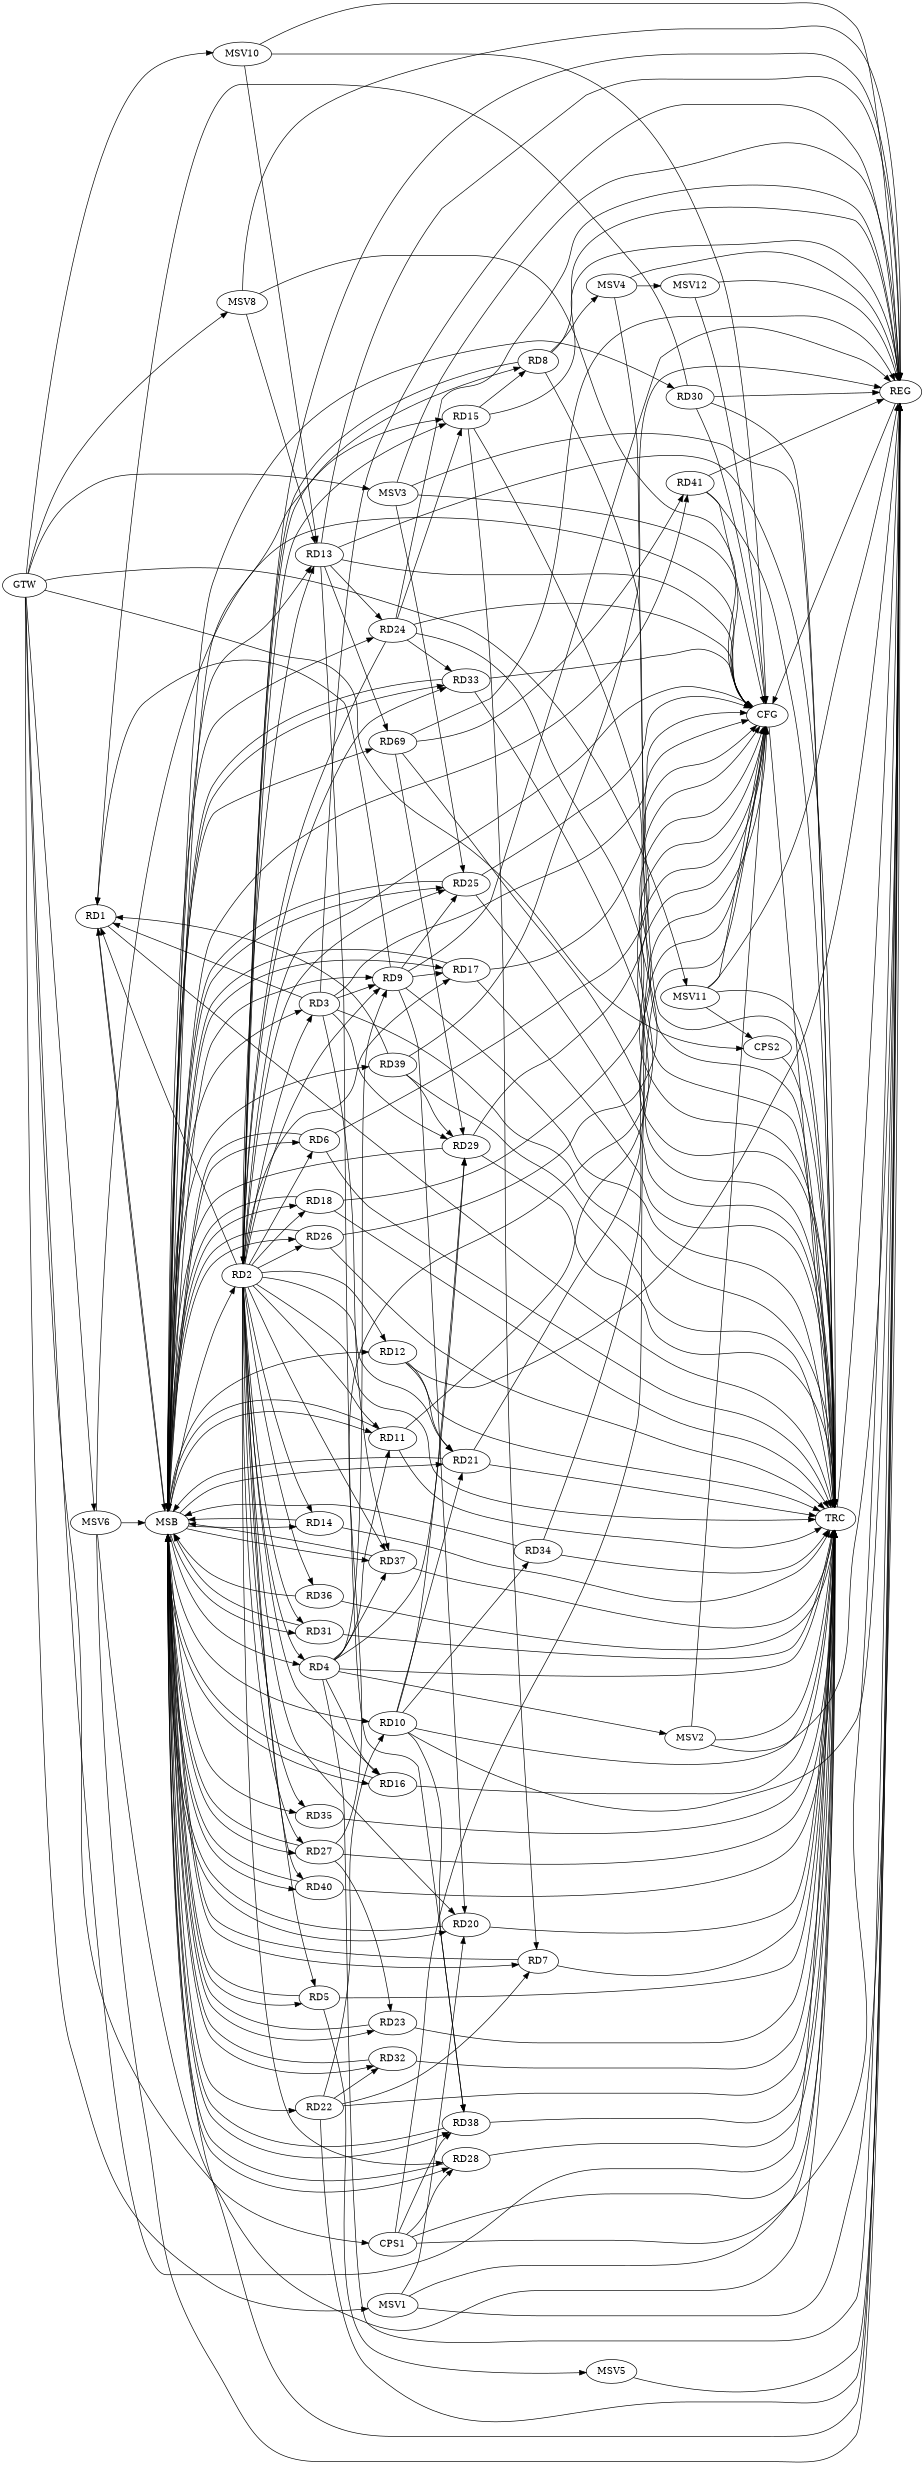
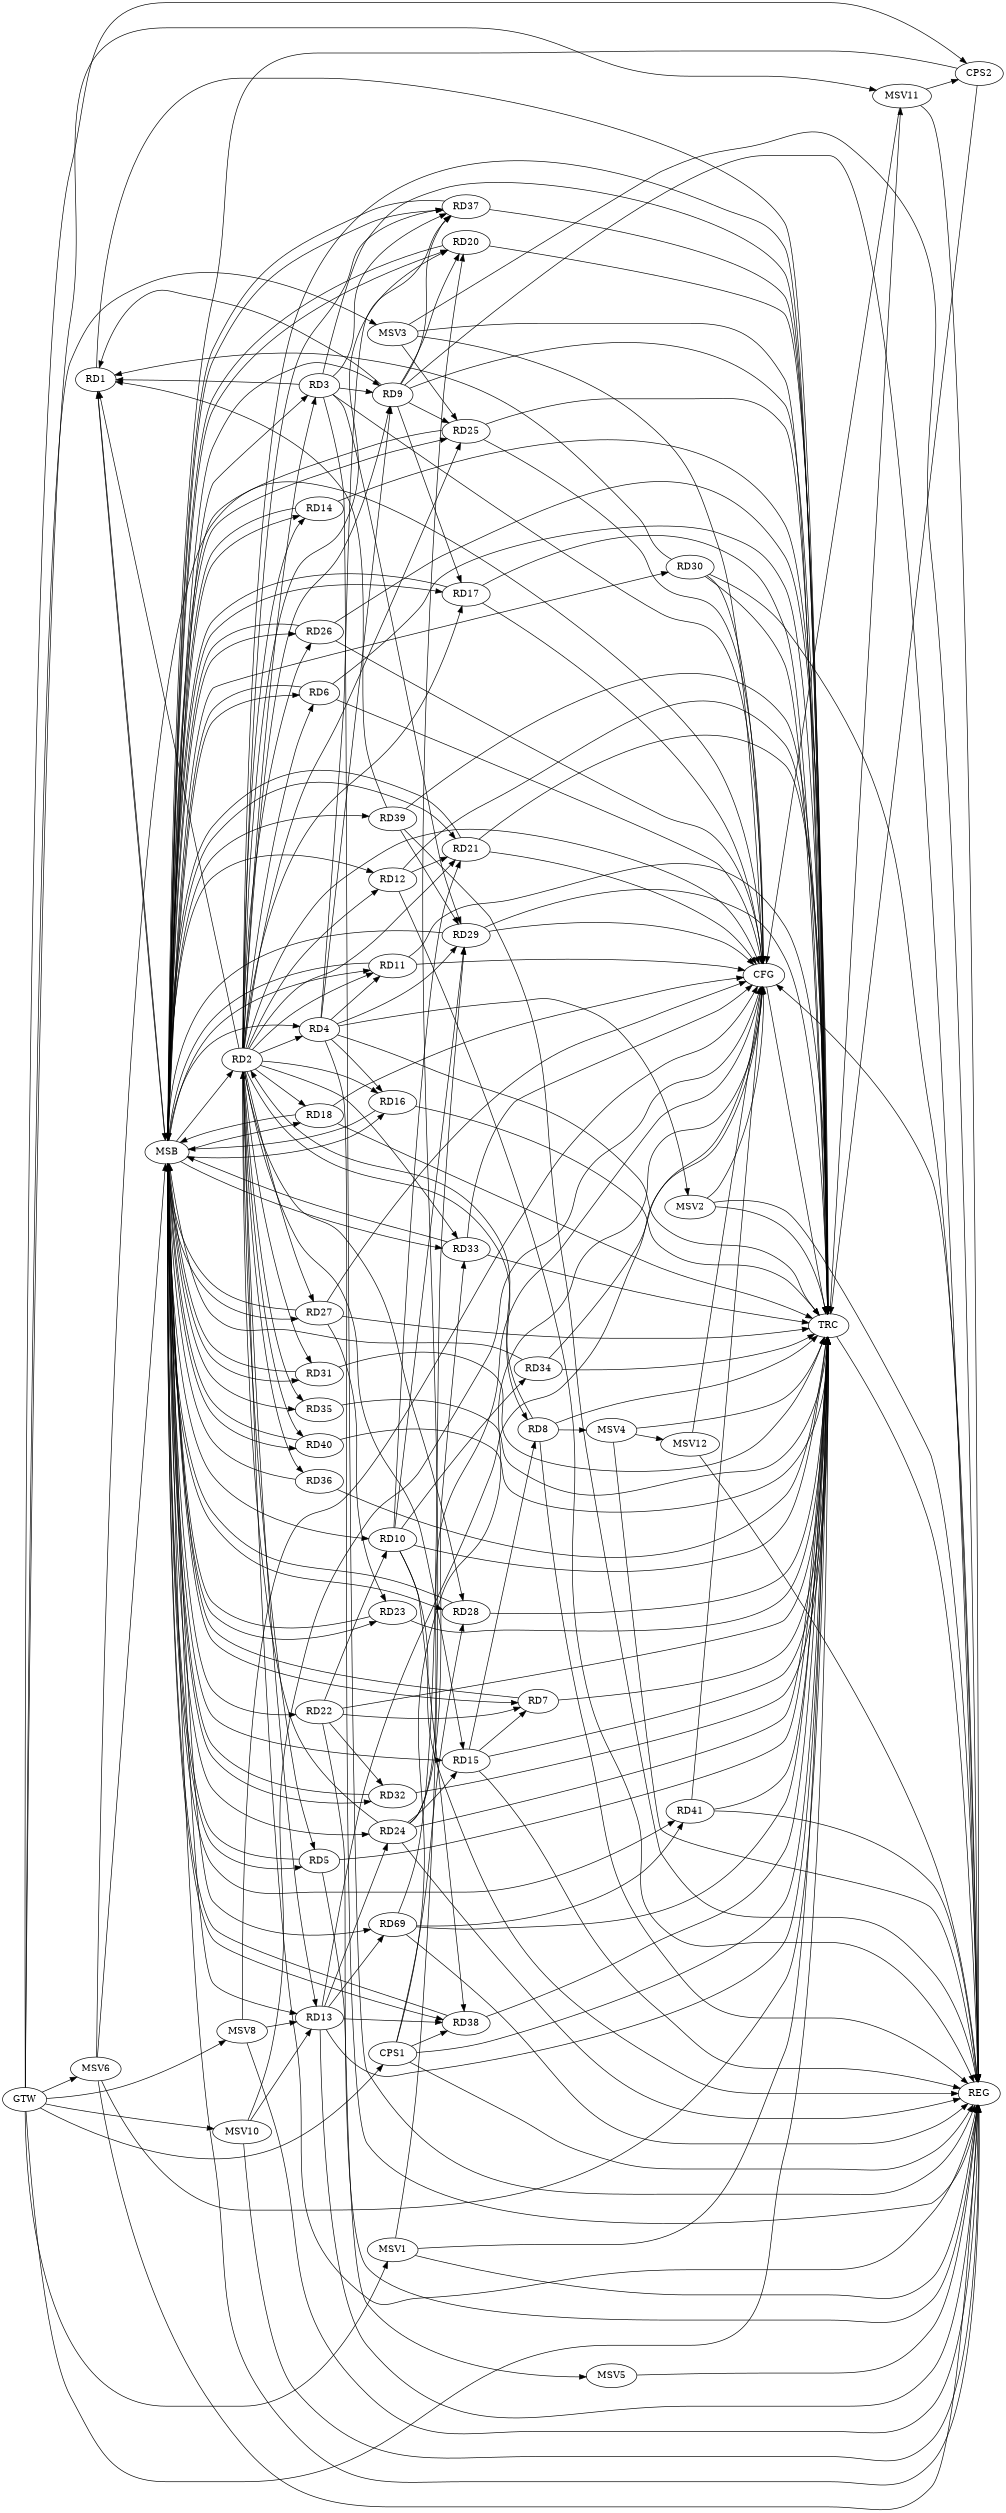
edge "CPS2" -> "MSB": added
edge "RD9" -> "RD37": added
edge "MSV11" -> "TRC": reversed
